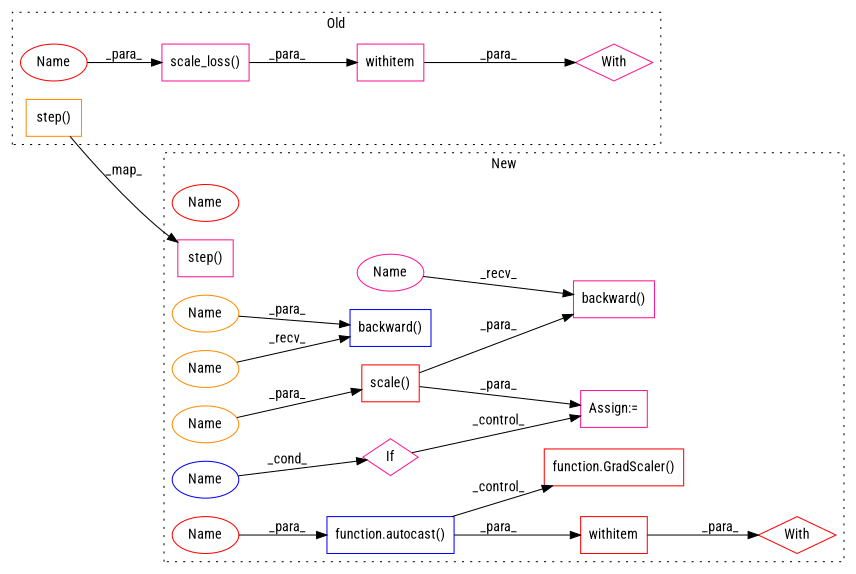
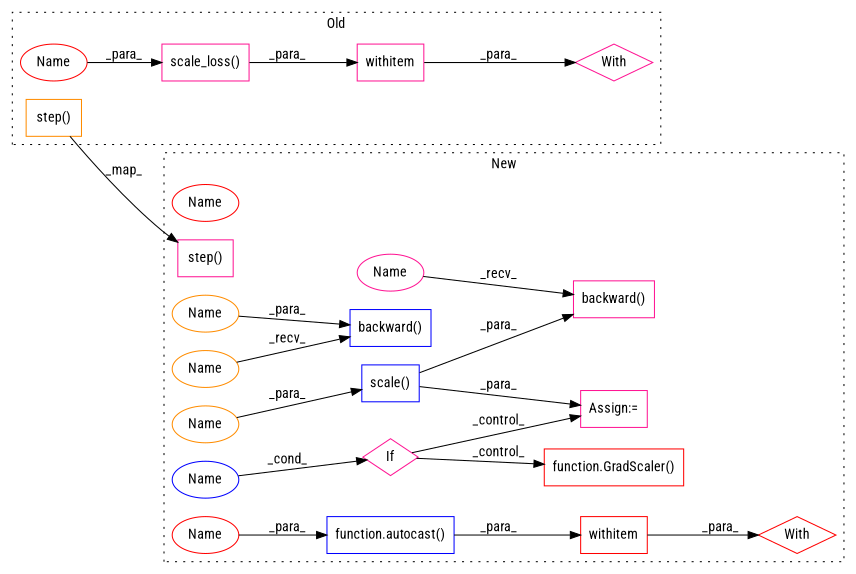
node "scale()": color red -> blue
edge "function.autocast()" -> "function.GradScaler()": now "If" -> "function.GradScaler()"
